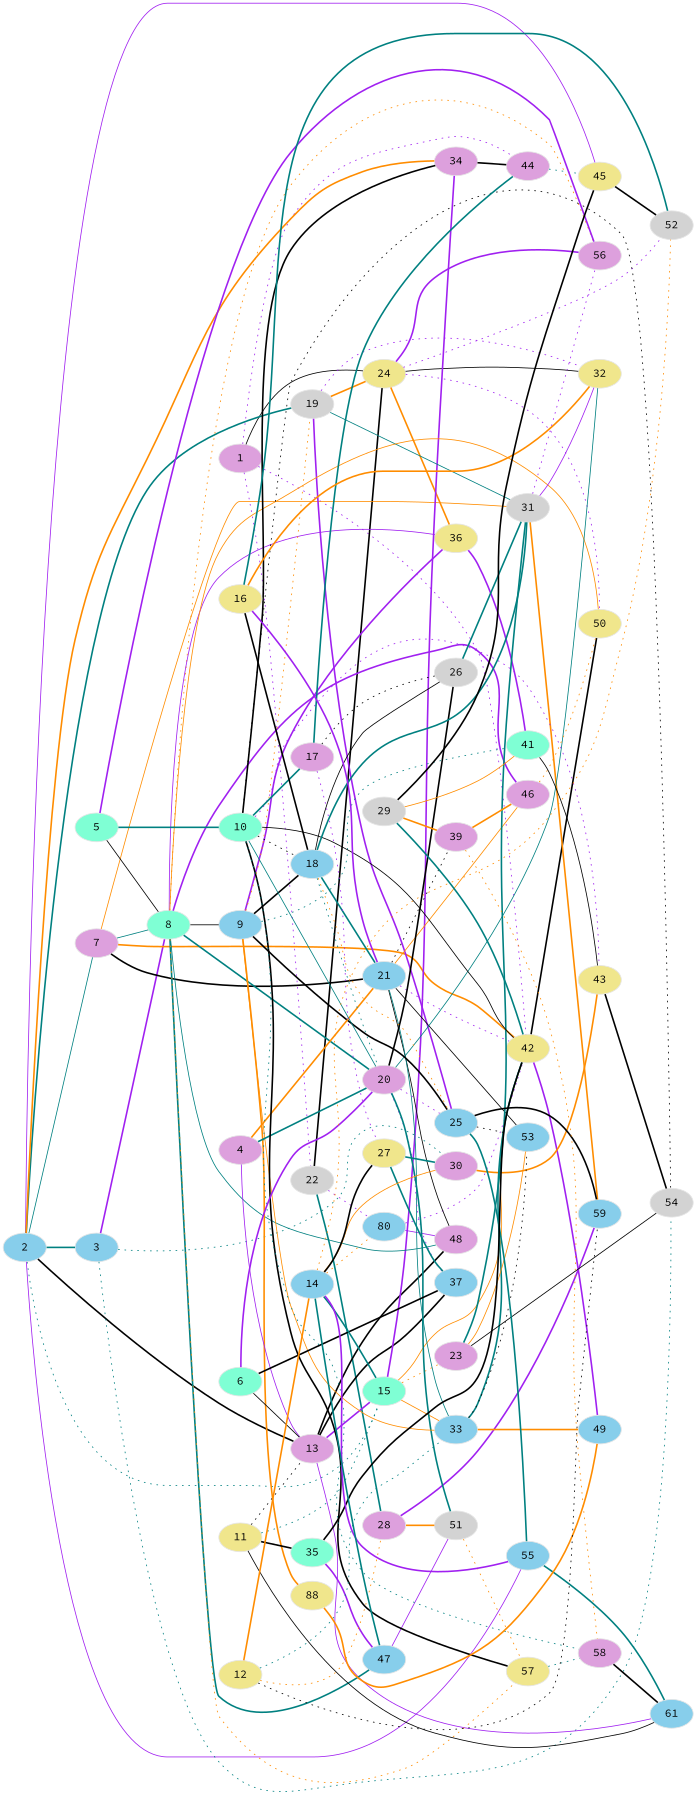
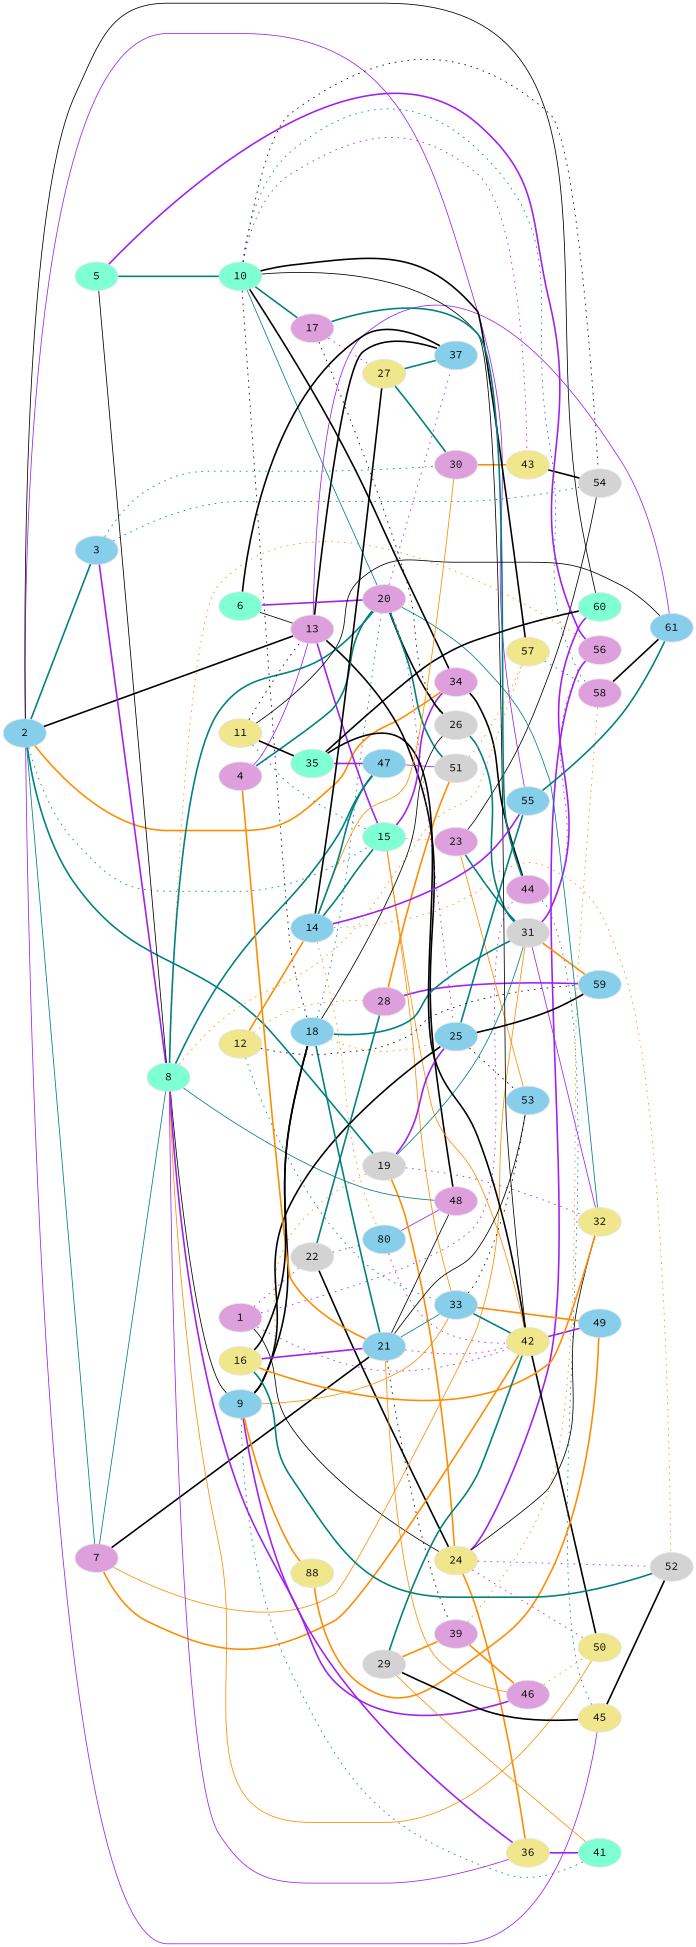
node "60": added
edge "41" -- "43": removed
